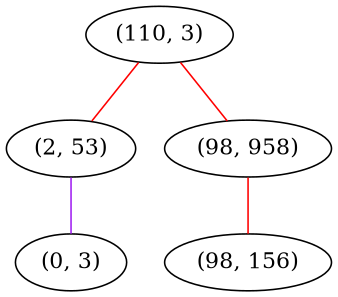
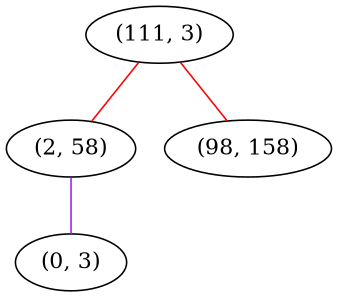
node "(110, 3)": label "(110, 3)" -> "(111, 3)"
node "(2, 53)": label "(2, 53)" -> "(2, 58)"
node "(98, 958)": label "(98, 958)" -> "(98, 158)"
node "(98, 156)": removed
